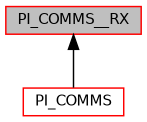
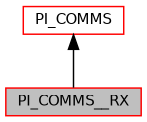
edge "PI_COMMS" -> "PI_COMMS__RX": reversed
